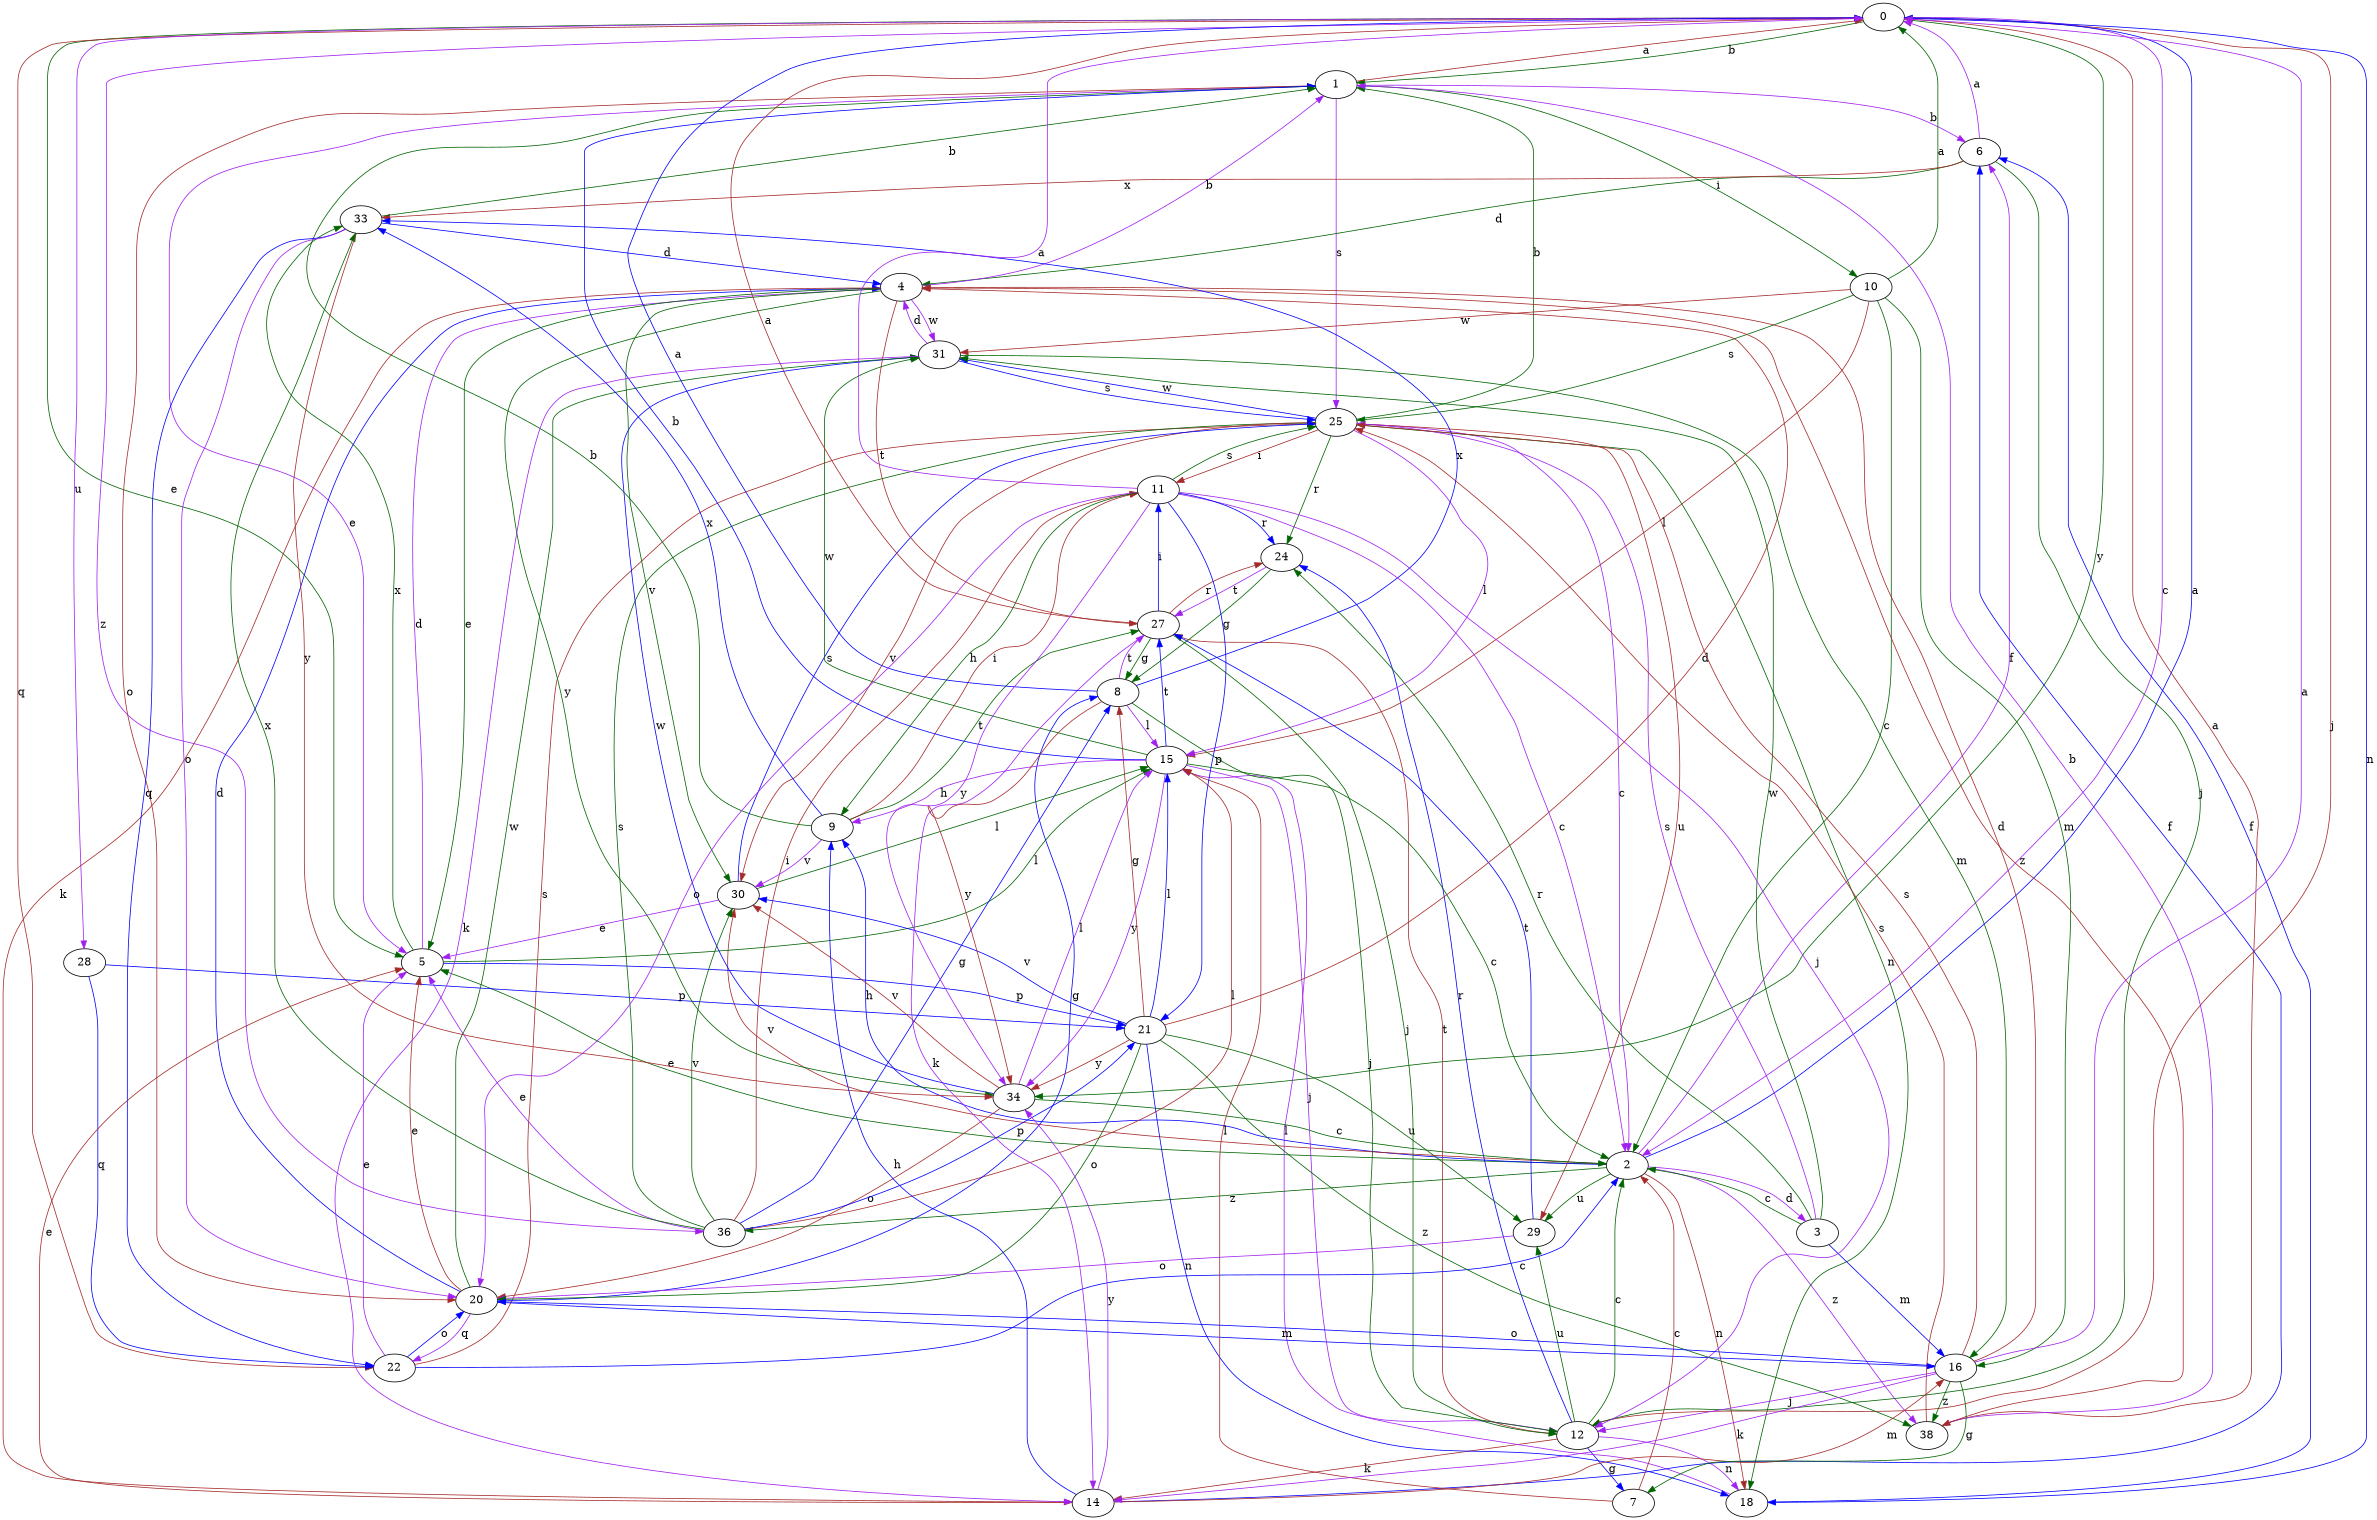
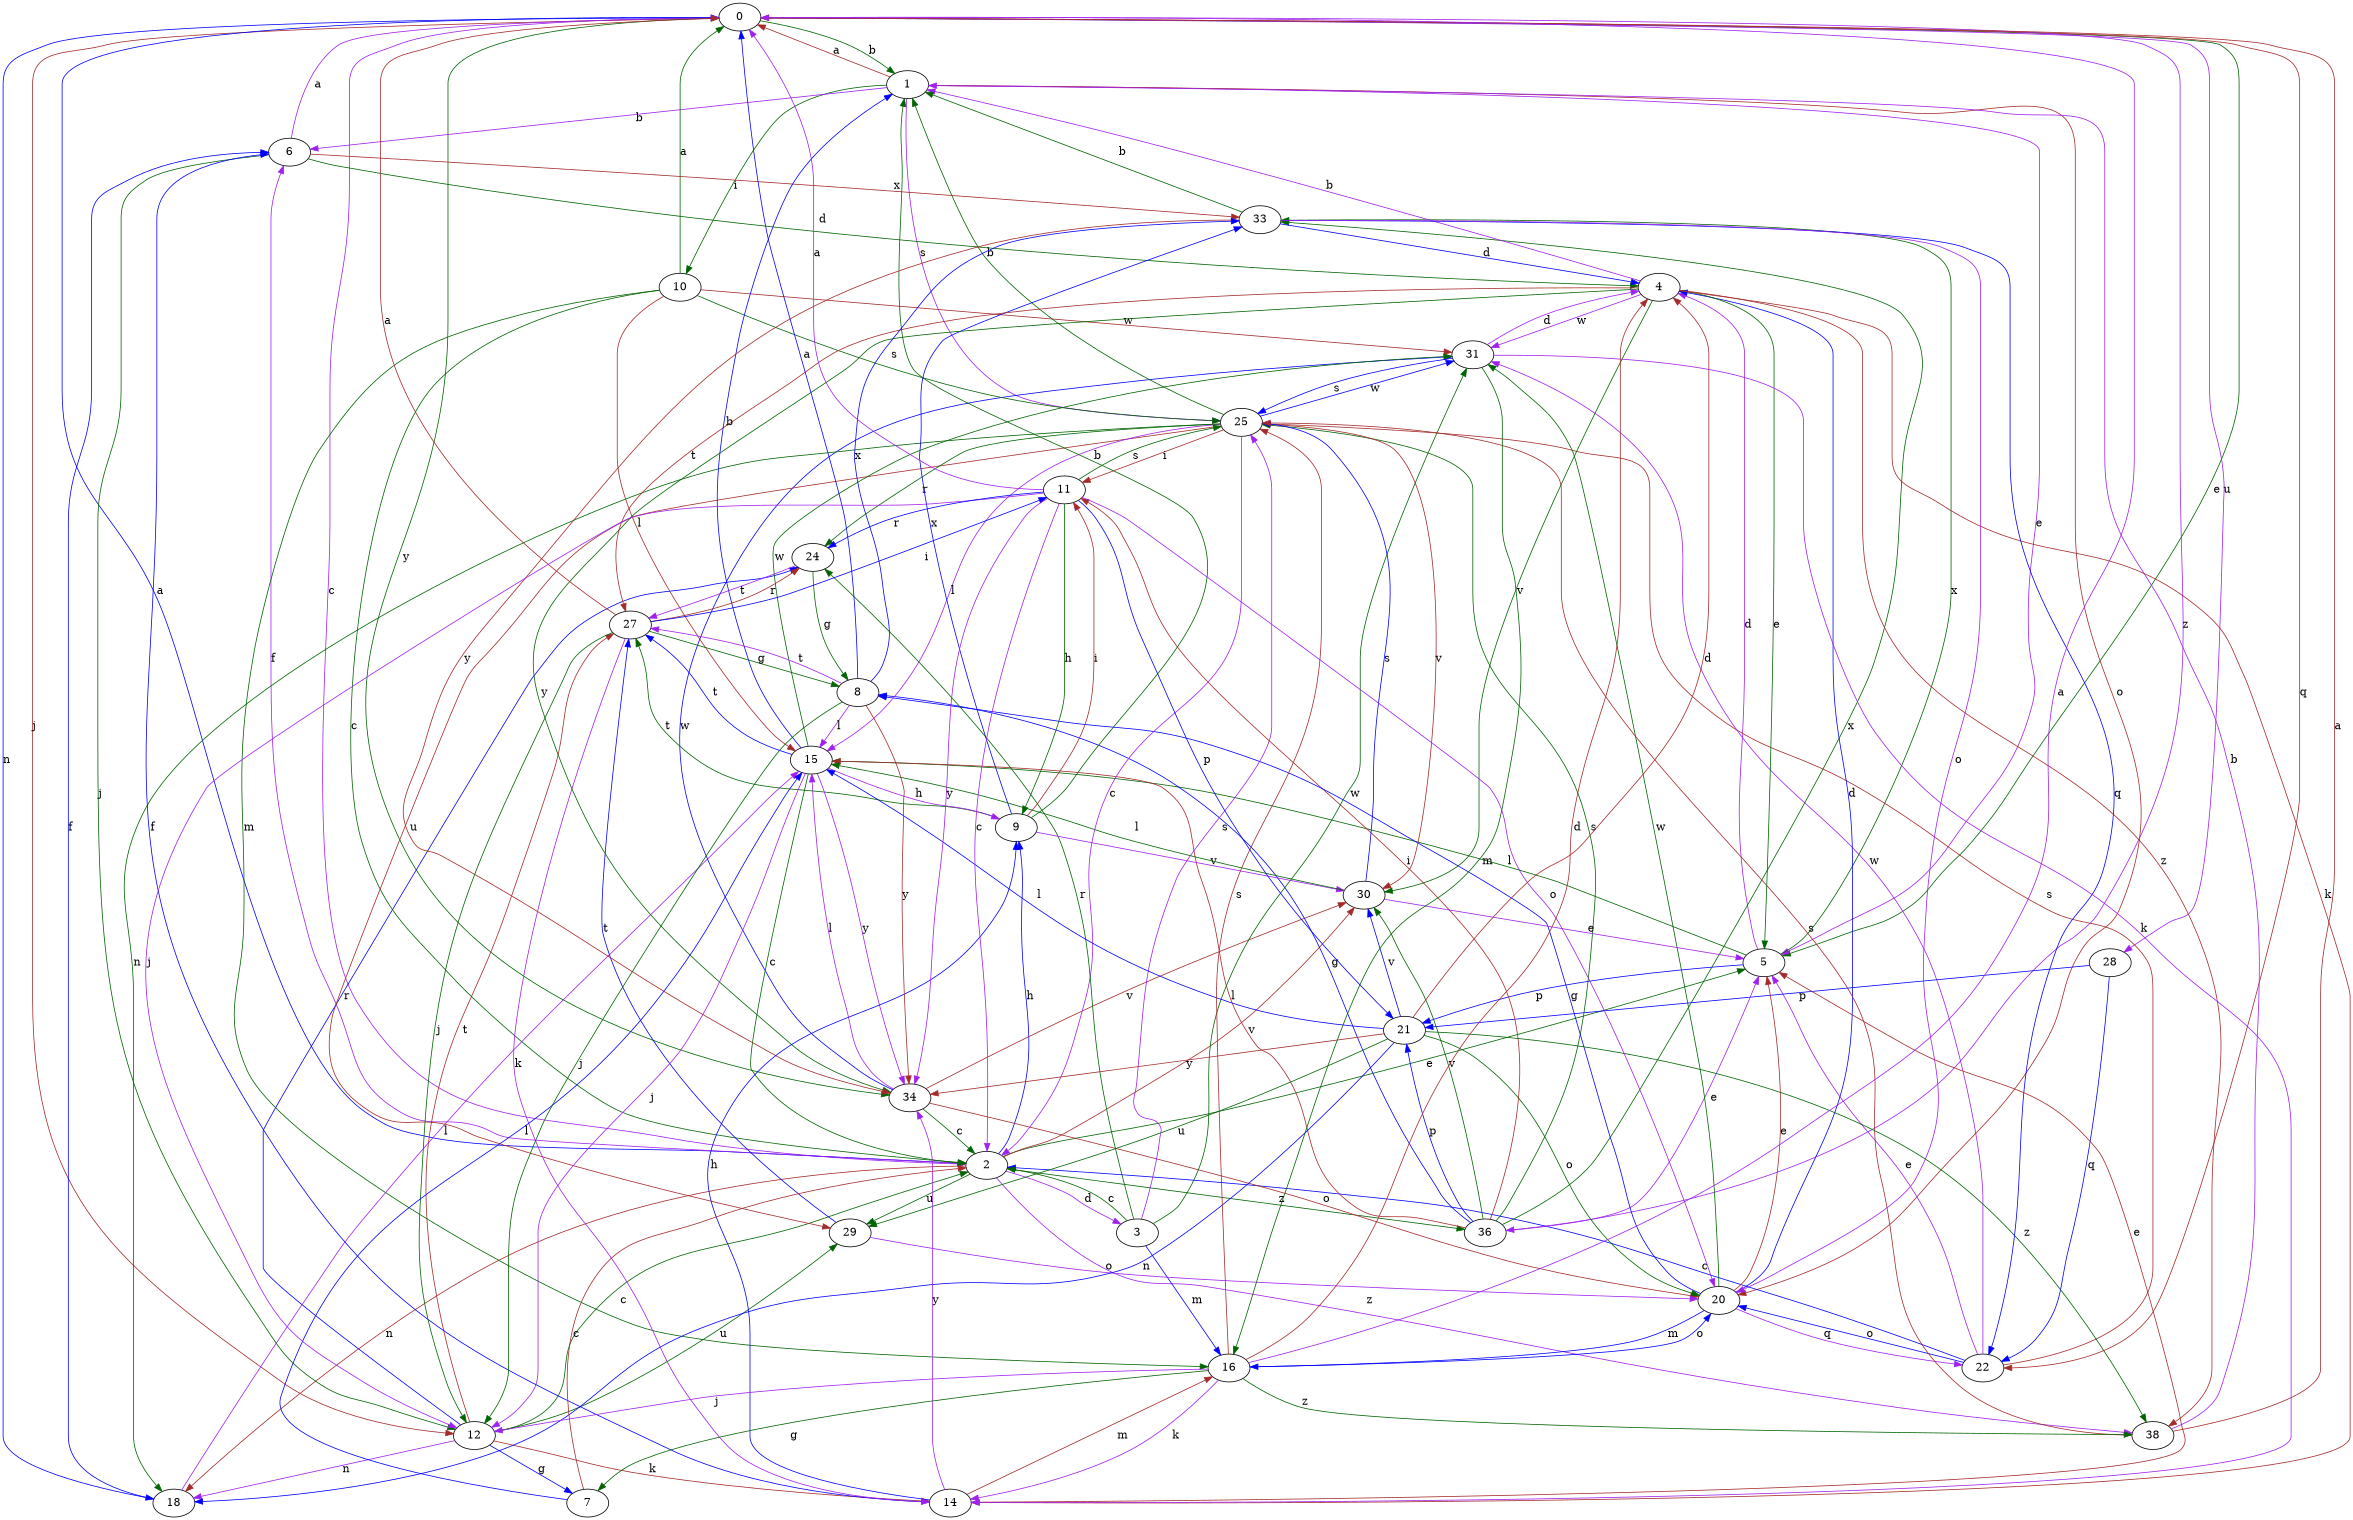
edge "22" -> "31": added, label "w"
edge "21" -> "8": removed, label "g"
edge "7" -> "15": color brown -> blue
